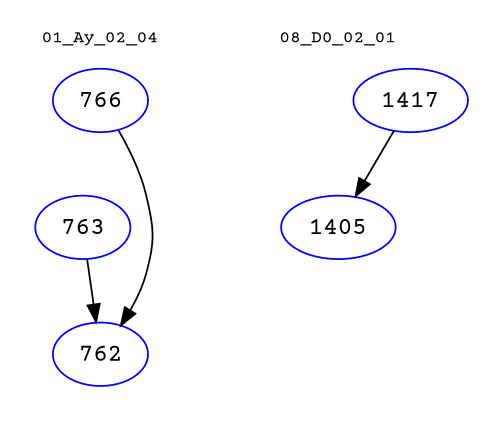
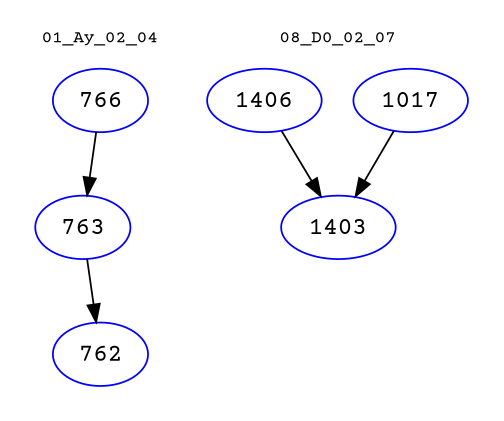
cluster "08_D0_02_01": label "08_D0_02_01" -> "08_D0_02_07"
node "1406": added
node "1417": label "1417" -> "1017"
edge "766" -> "762": now "766" -> "763"
node "1405": label "1405" -> "1403"
